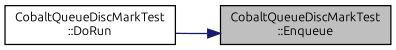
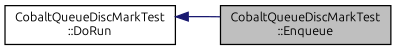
edge "CobaltQueueDiscMarkTest ::DoRun" -> "CobaltQueueDiscMarkTest ::Enqueue": reversed
